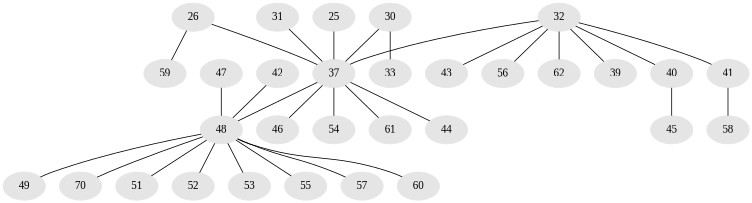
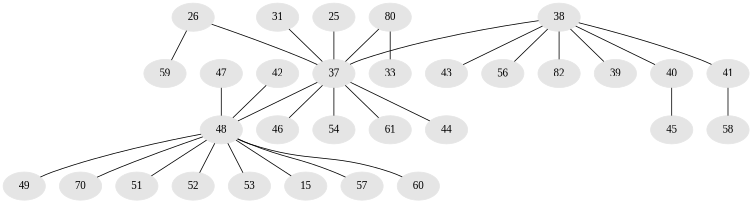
node "30": label "30" -> "80"
node "32": label "32" -> "38"
node "62": label "62" -> "82"
node "55": label "55" -> "15"
